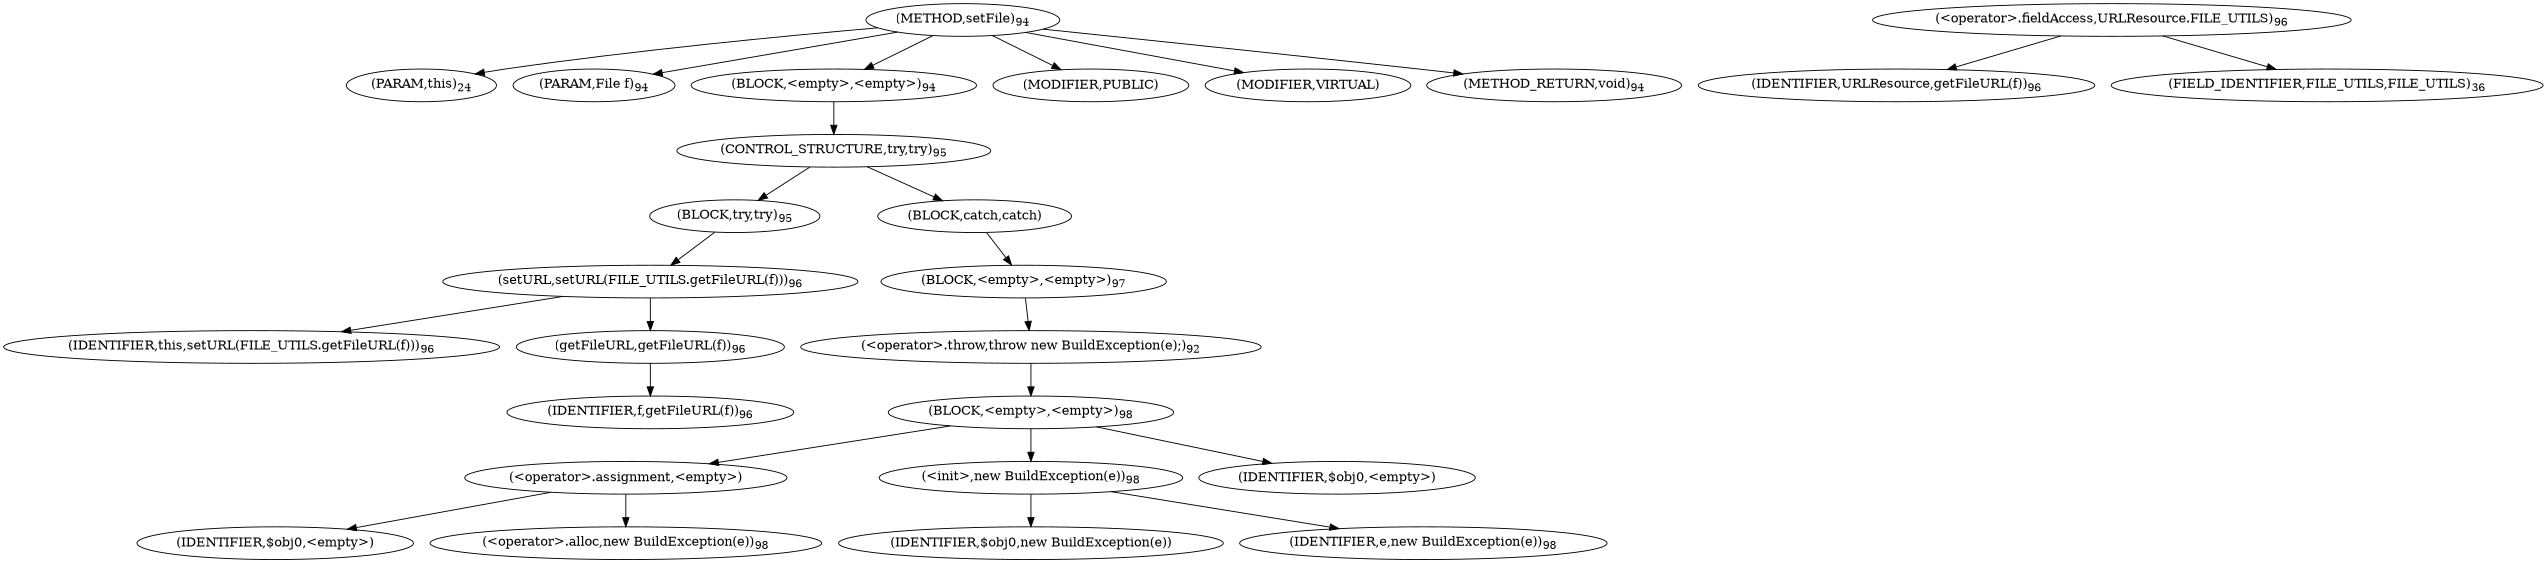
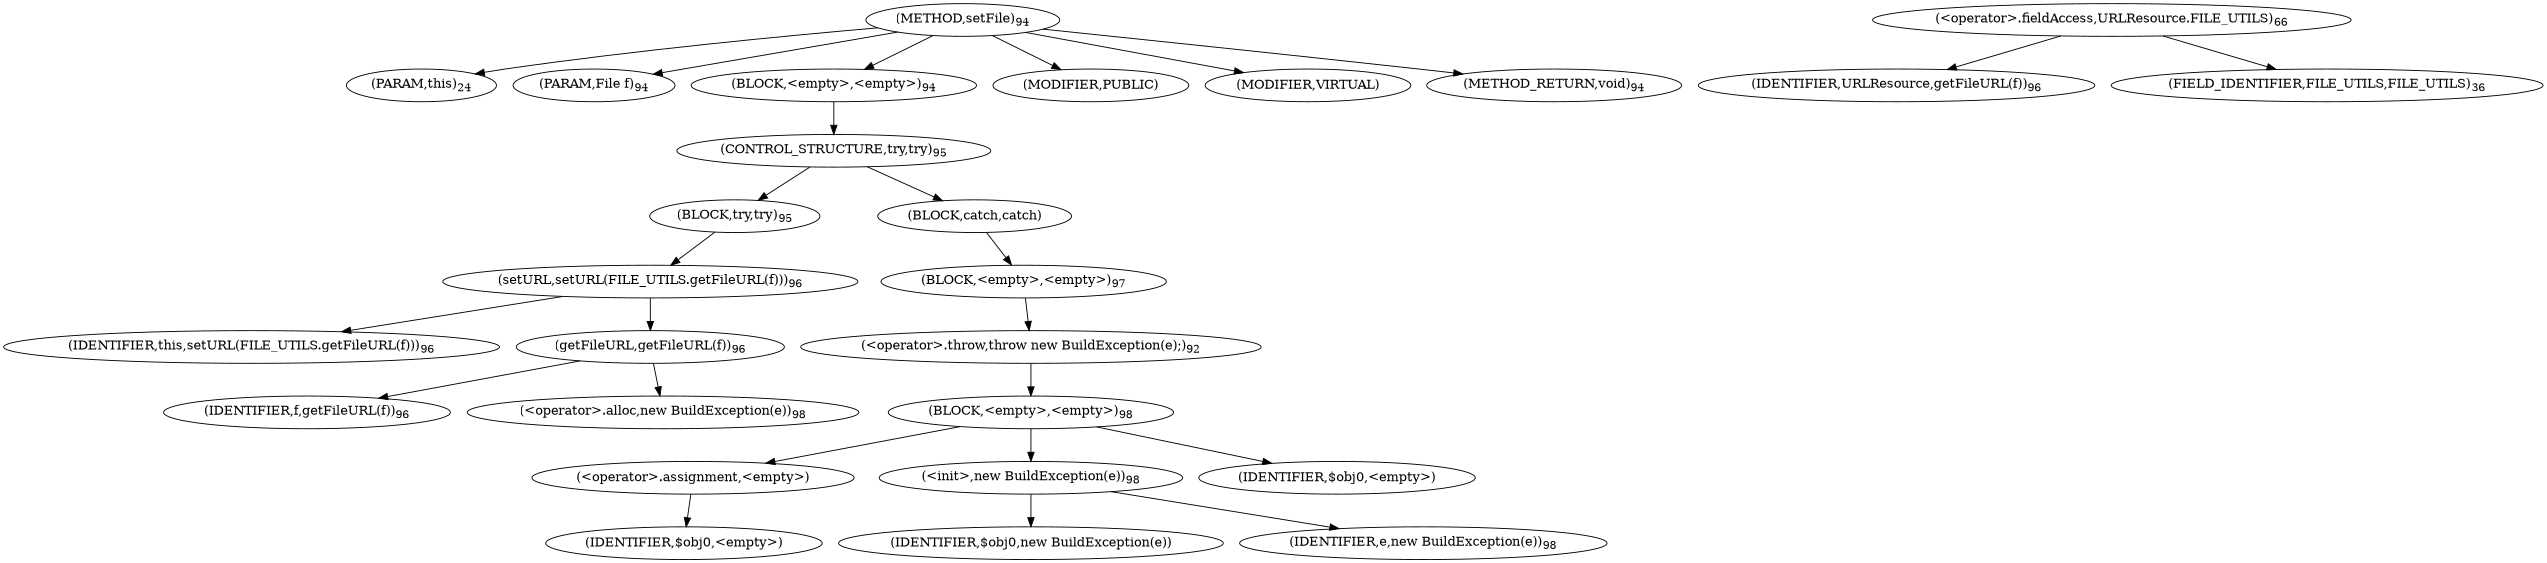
node "(<operator>.fieldAccess,URLResource.FILE_UTILS)": text "96" -> "66"
edge "(<operator>.assignment,<empty>)" -> "(<operator>.alloc,new BuildException(e))": now "(getFileURL,getFileURL(f))" -> "(<operator>.alloc,new BuildException(e))"
